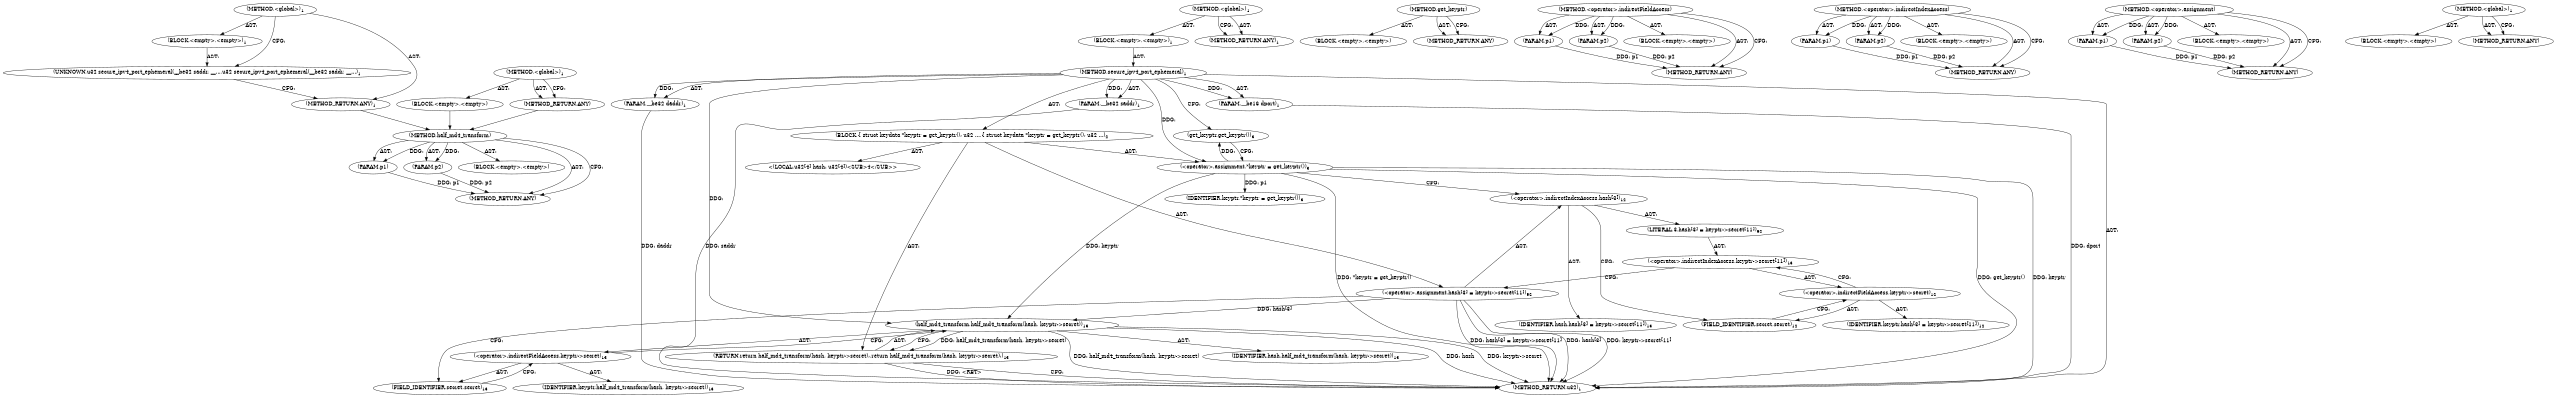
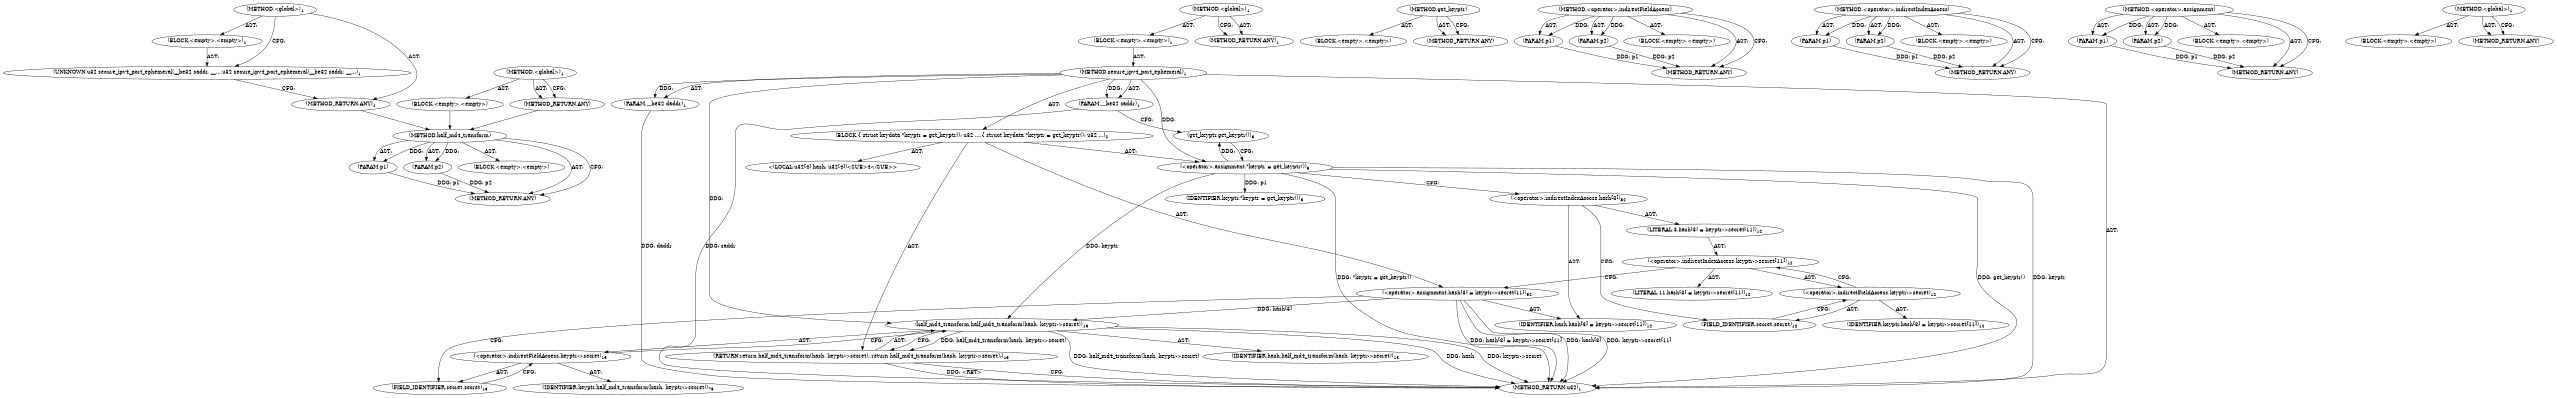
edge "(METHOD,secure_ipv4_port_ephemeral)" -> "(get_keyptr,get_keyptr())": now "(PARAM,__be32 saddr)" -> "(get_keyptr,get_keyptr())"
node "(PARAM,__be16 dport)": removed
node "(<operator>.indirectIndexAccess,hash[3])": text "12" -> "82"
node "(LITERAL,3,hash[3] = keyptr->secret[11])": text "62" -> "12"
edge "(<operator>.assignment,hash[3] = keyptr->secret[11])" -> "(<operator>.indirectIndexAccess,hash[3])": now "(<operator>.assignment,hash[3] = keyptr->secret[11])" -> "(IDENTIFIER,hash,hash[3] = keyptr->secret[11])"
node "(<operator>.indirectIndexAccess,keyptr->secret[11])": text "13" -> "12"
node "(LITERAL,11,hash[3] = keyptr->secret[11])": added
node "(IDENTIFIER,hash,hash[3] = keyptr->secret[11])": text "13" -> "12"
node "(IDENTIFIER,keyptr,half_md4_transform(hash, keyptr->secret))": text "13" -> "73"
